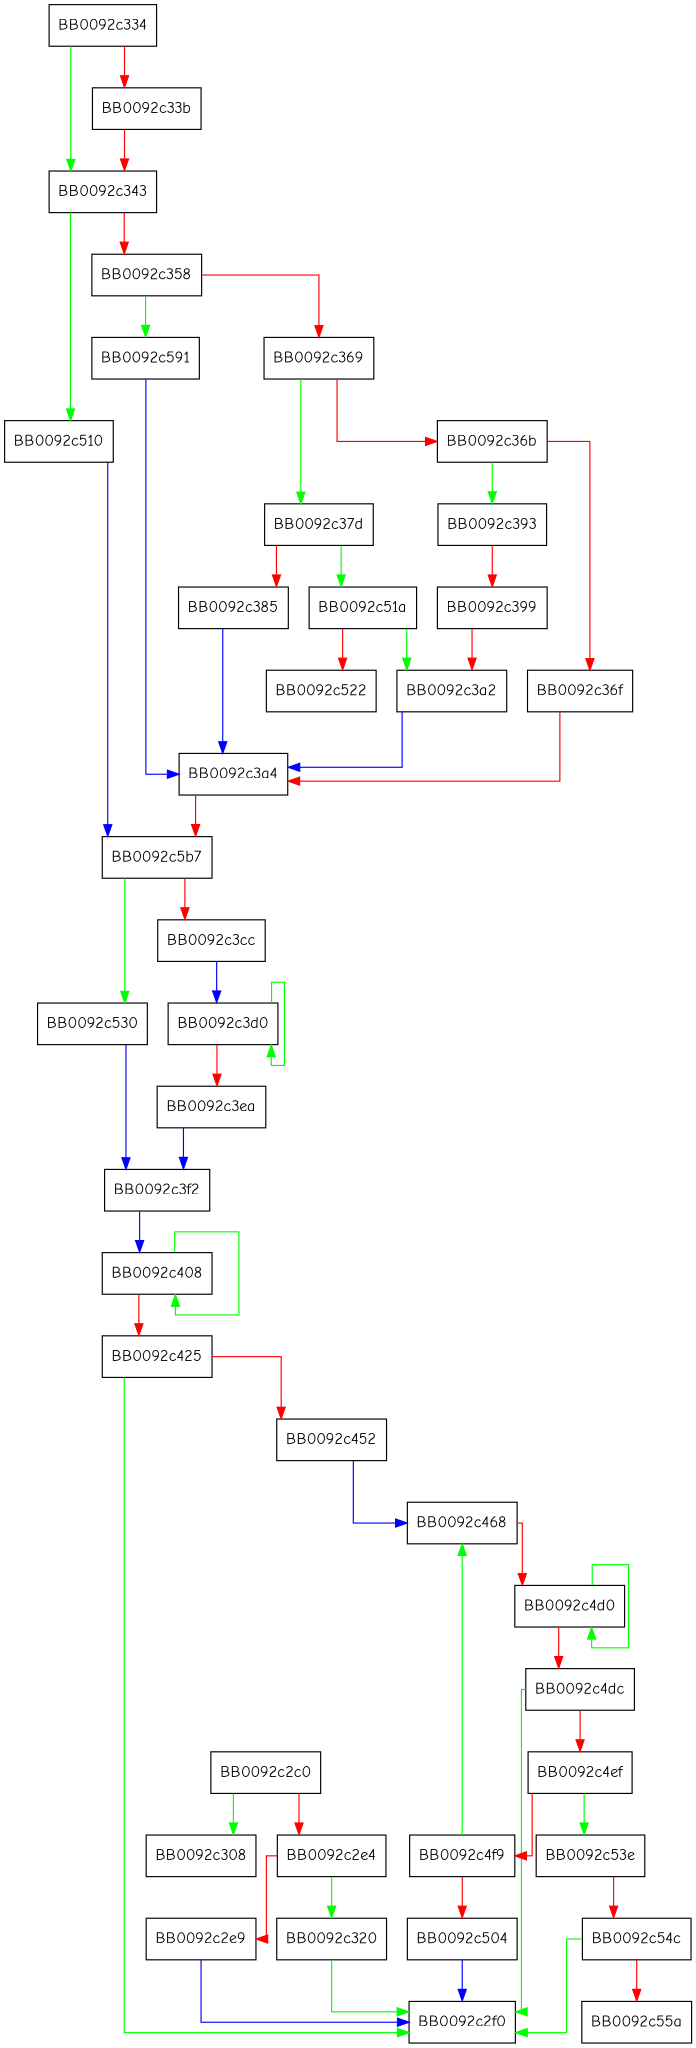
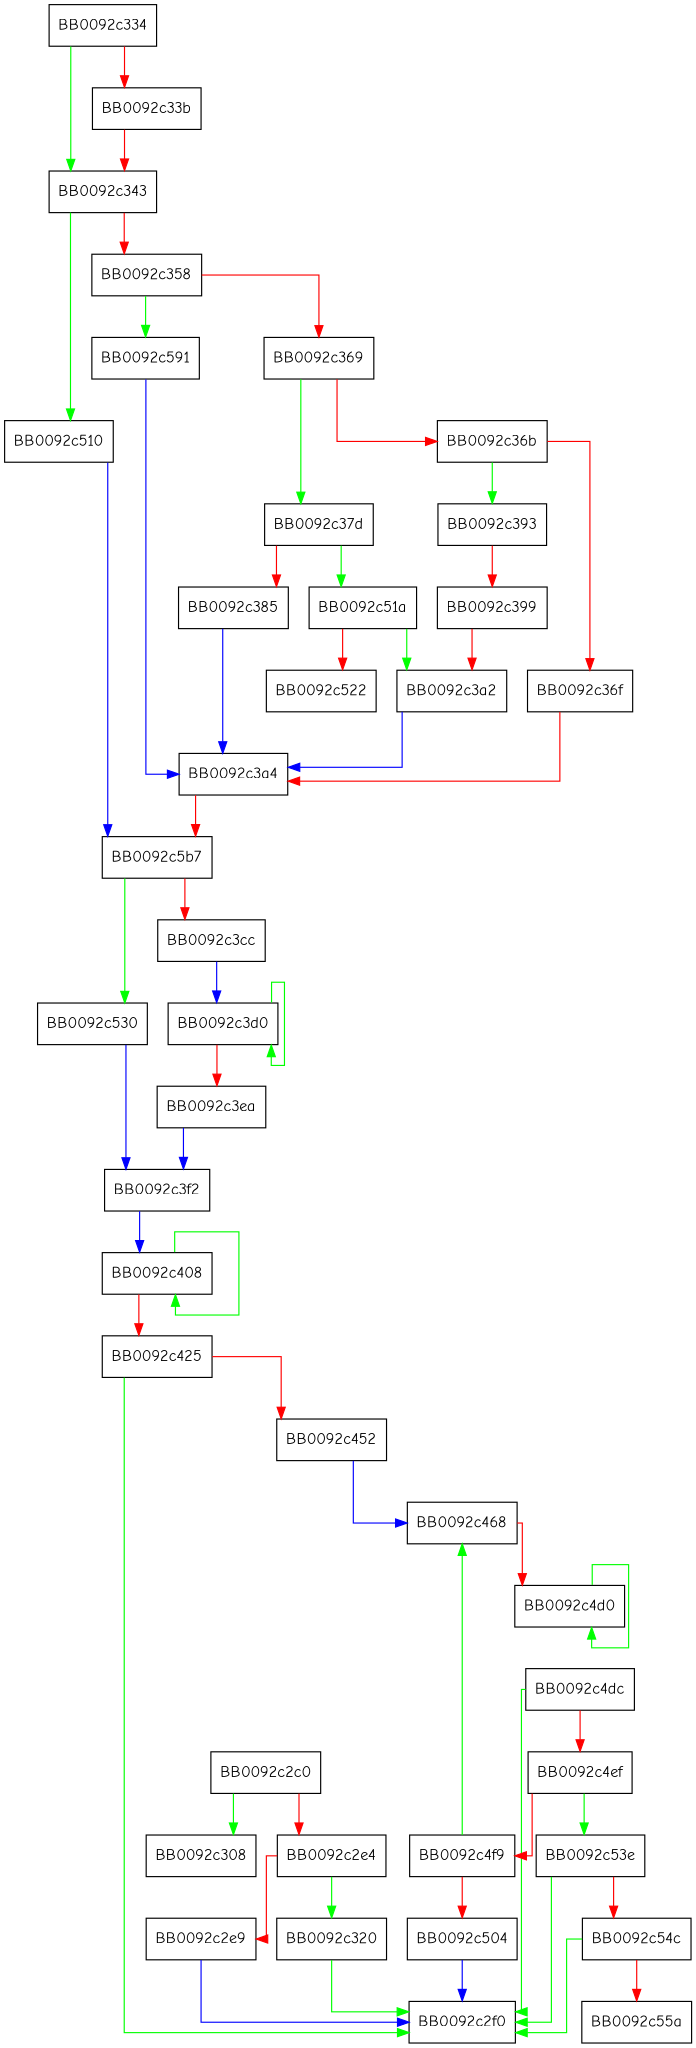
edge "BB0092c4d0" -> "BB0092c4dc": removed
edge "BB0092c53e" -> "BB0092c2f0": added
